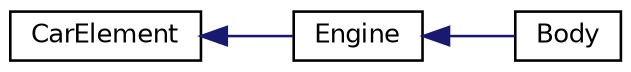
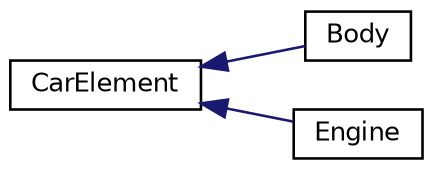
edge "Body" -> "Engine": now "Body" -> "CarElement"
